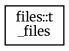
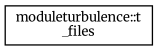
node "files::t _files": label "files::t _files" -> "moduleturbulence::t _files"
